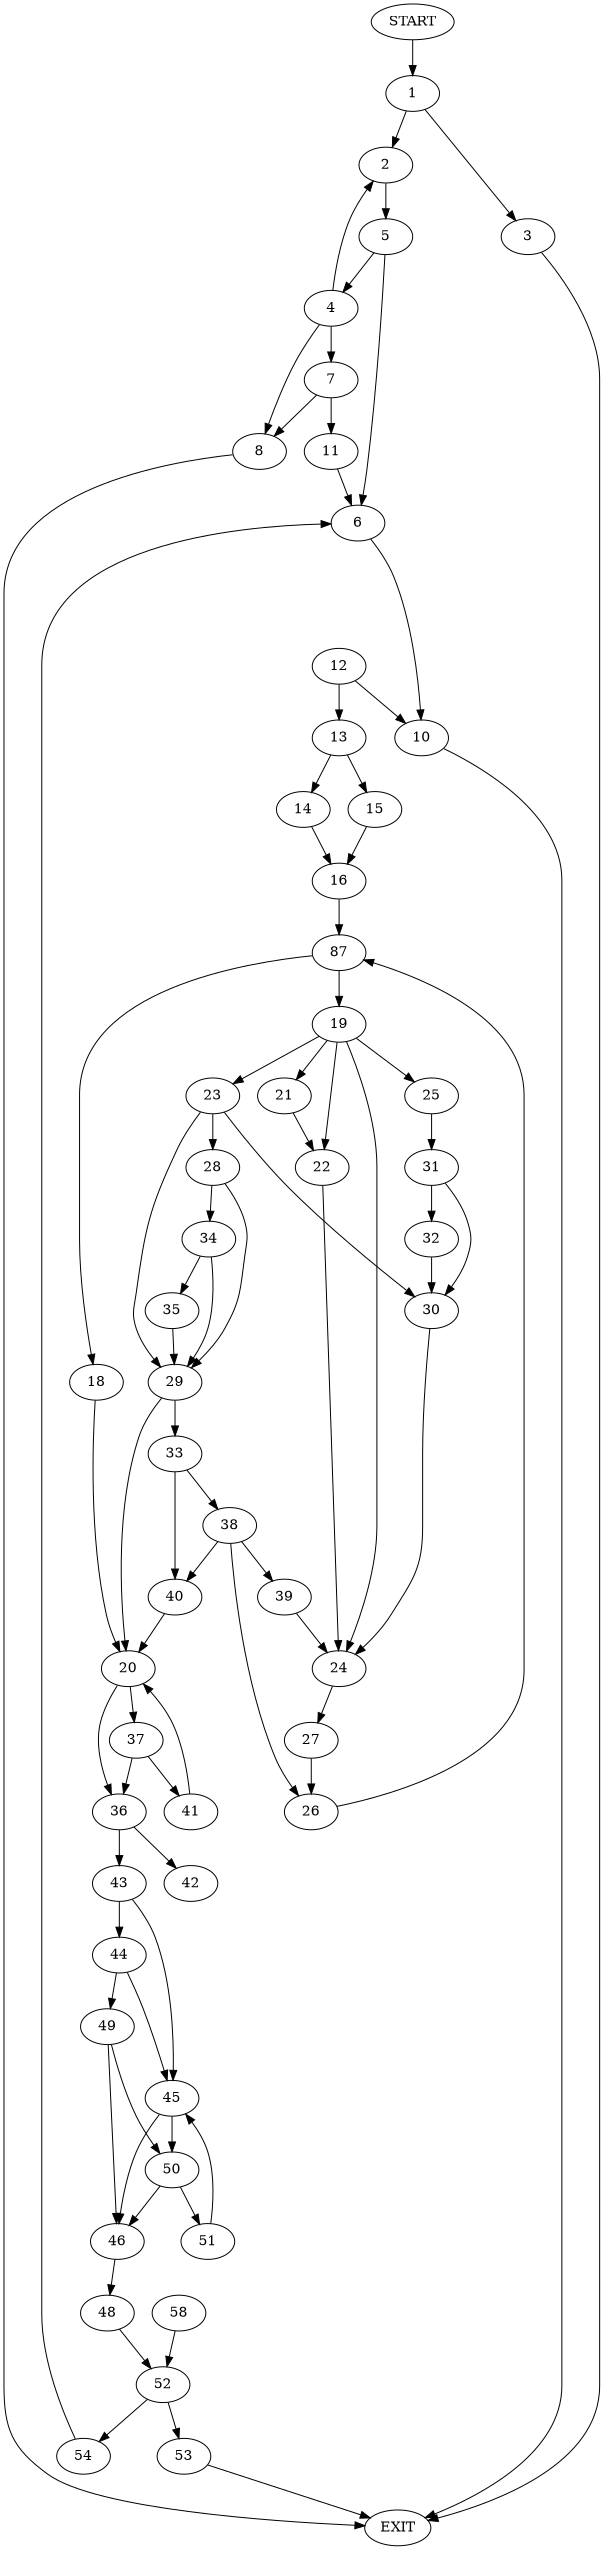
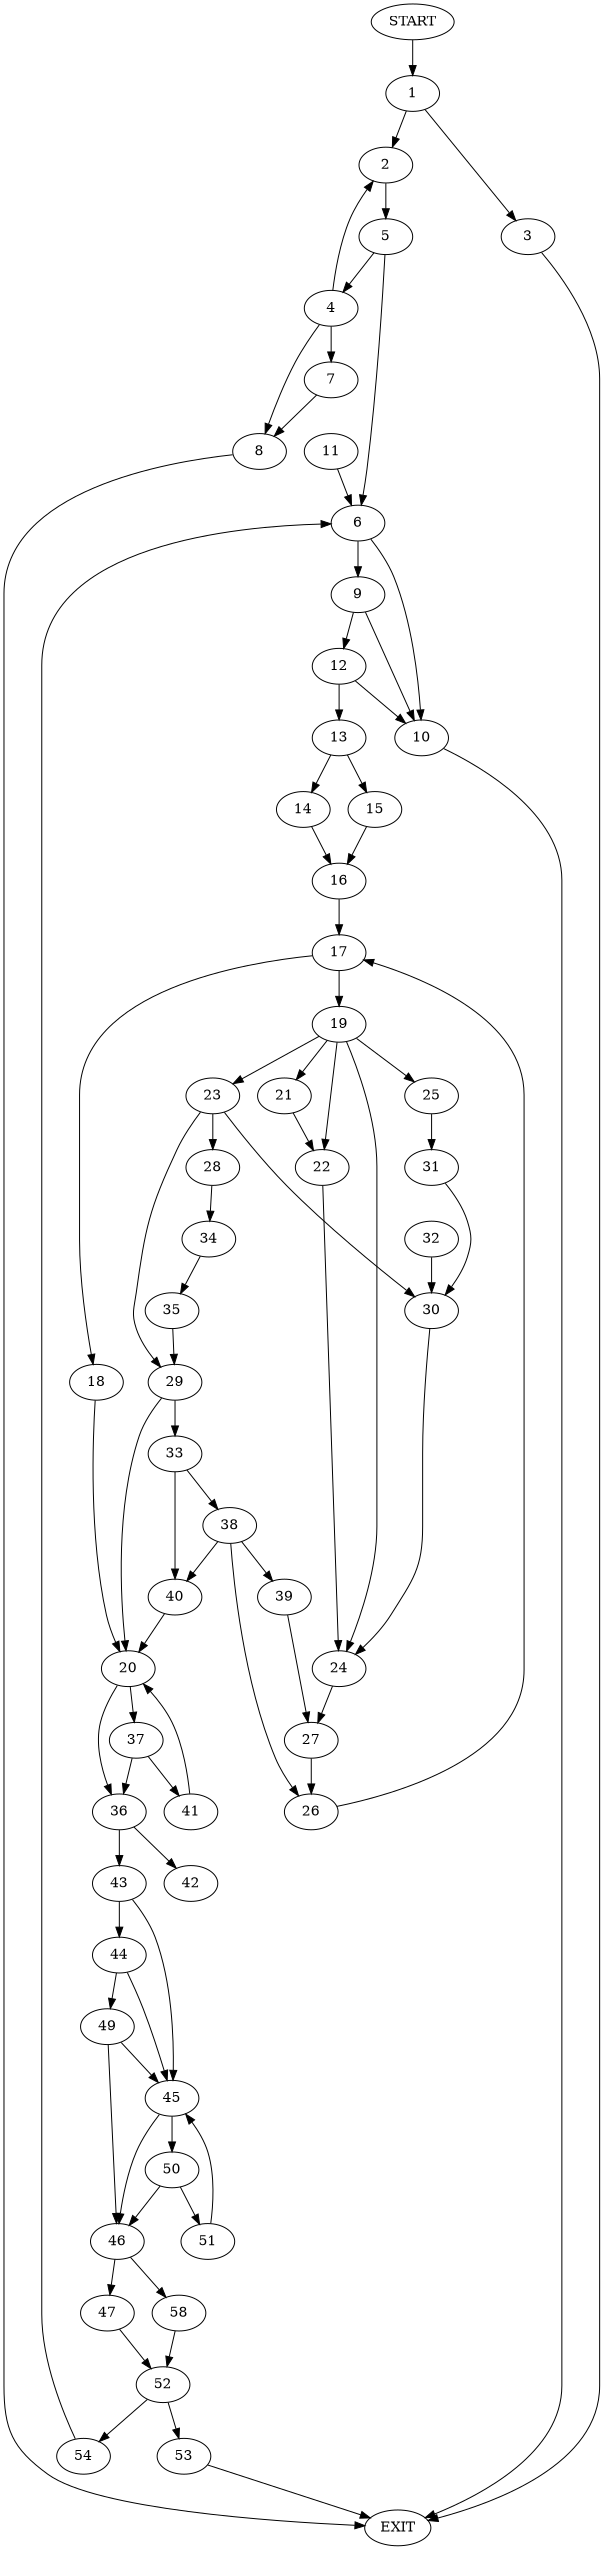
edge "7" -> "11": removed
node "9": added
node "87": label "87" -> "17"
edge "31" -> "32": removed
edge "28" -> "29": removed
edge "34" -> "29": removed
edge "39" -> "24": now "39" -> "27"
edge "49" -> "50": now "49" -> "45"
edge "46" -> "58": added
node "48": label "48" -> "47"
